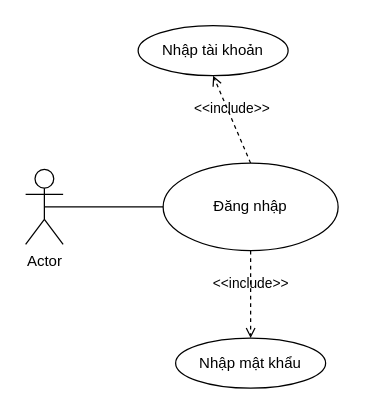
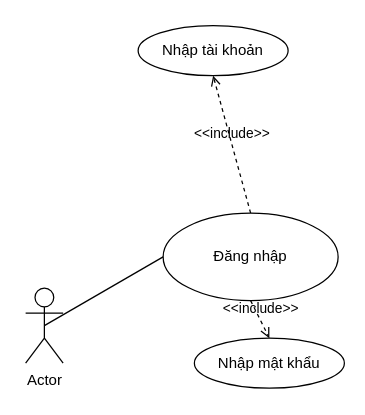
node "Actor": moved (44, 207) -> (44, 326)
node "Đăng nhập": moved (251, 207) -> (251, 257)
node "Nhập mật khẩu": moved (251, 363) -> (269, 363)
